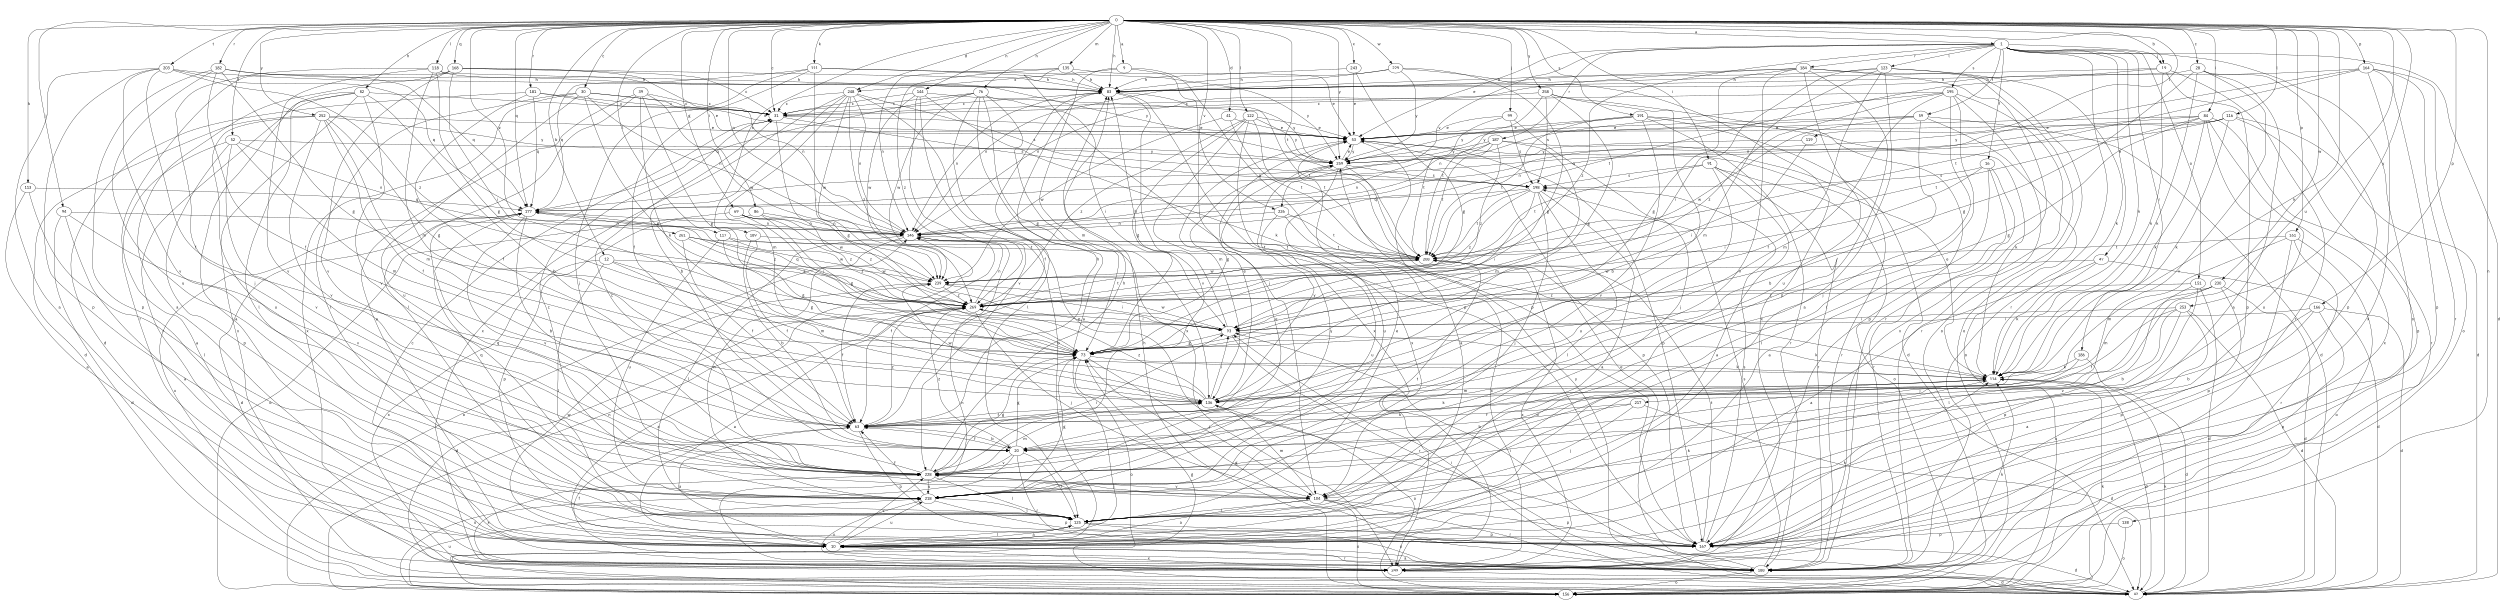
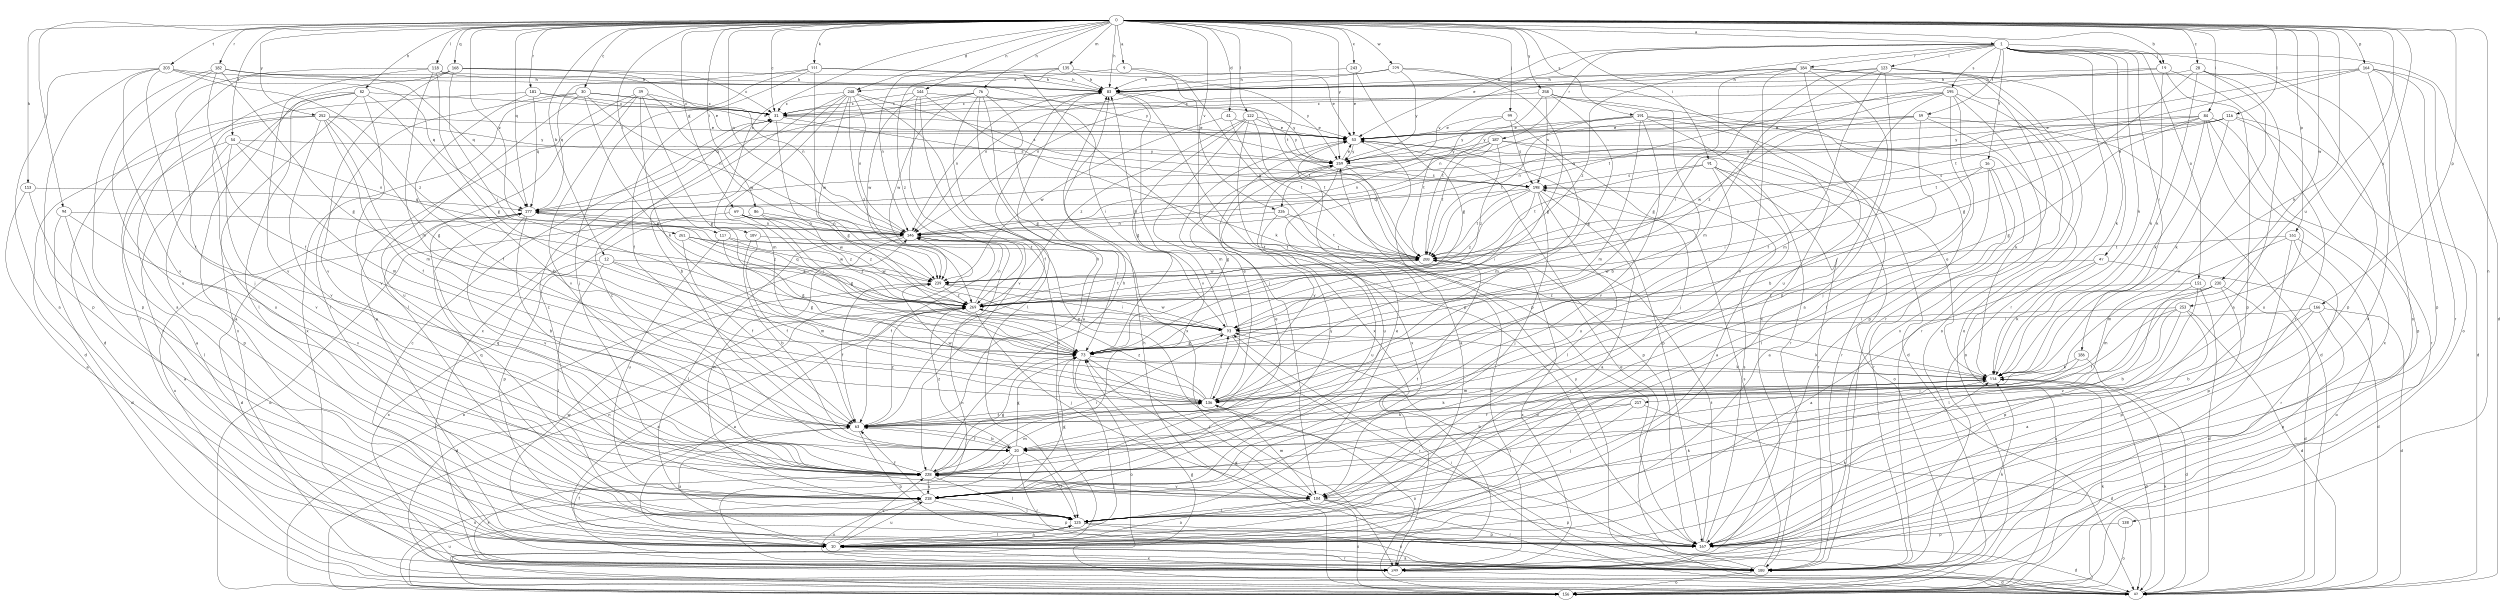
node "52": label "52" -> "54"
node "119": removed
edge "9" -> "136": now "191" -> "136"
edge "39" -> "228": added, label "v"
